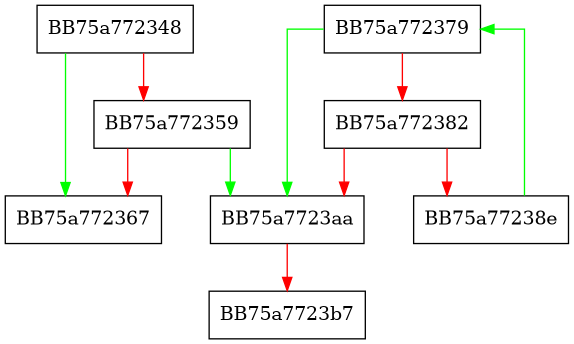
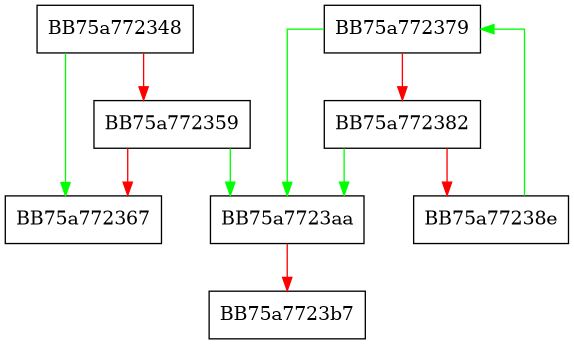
edge "BB75a772382" -> "BB75a7723aa": color red -> green
